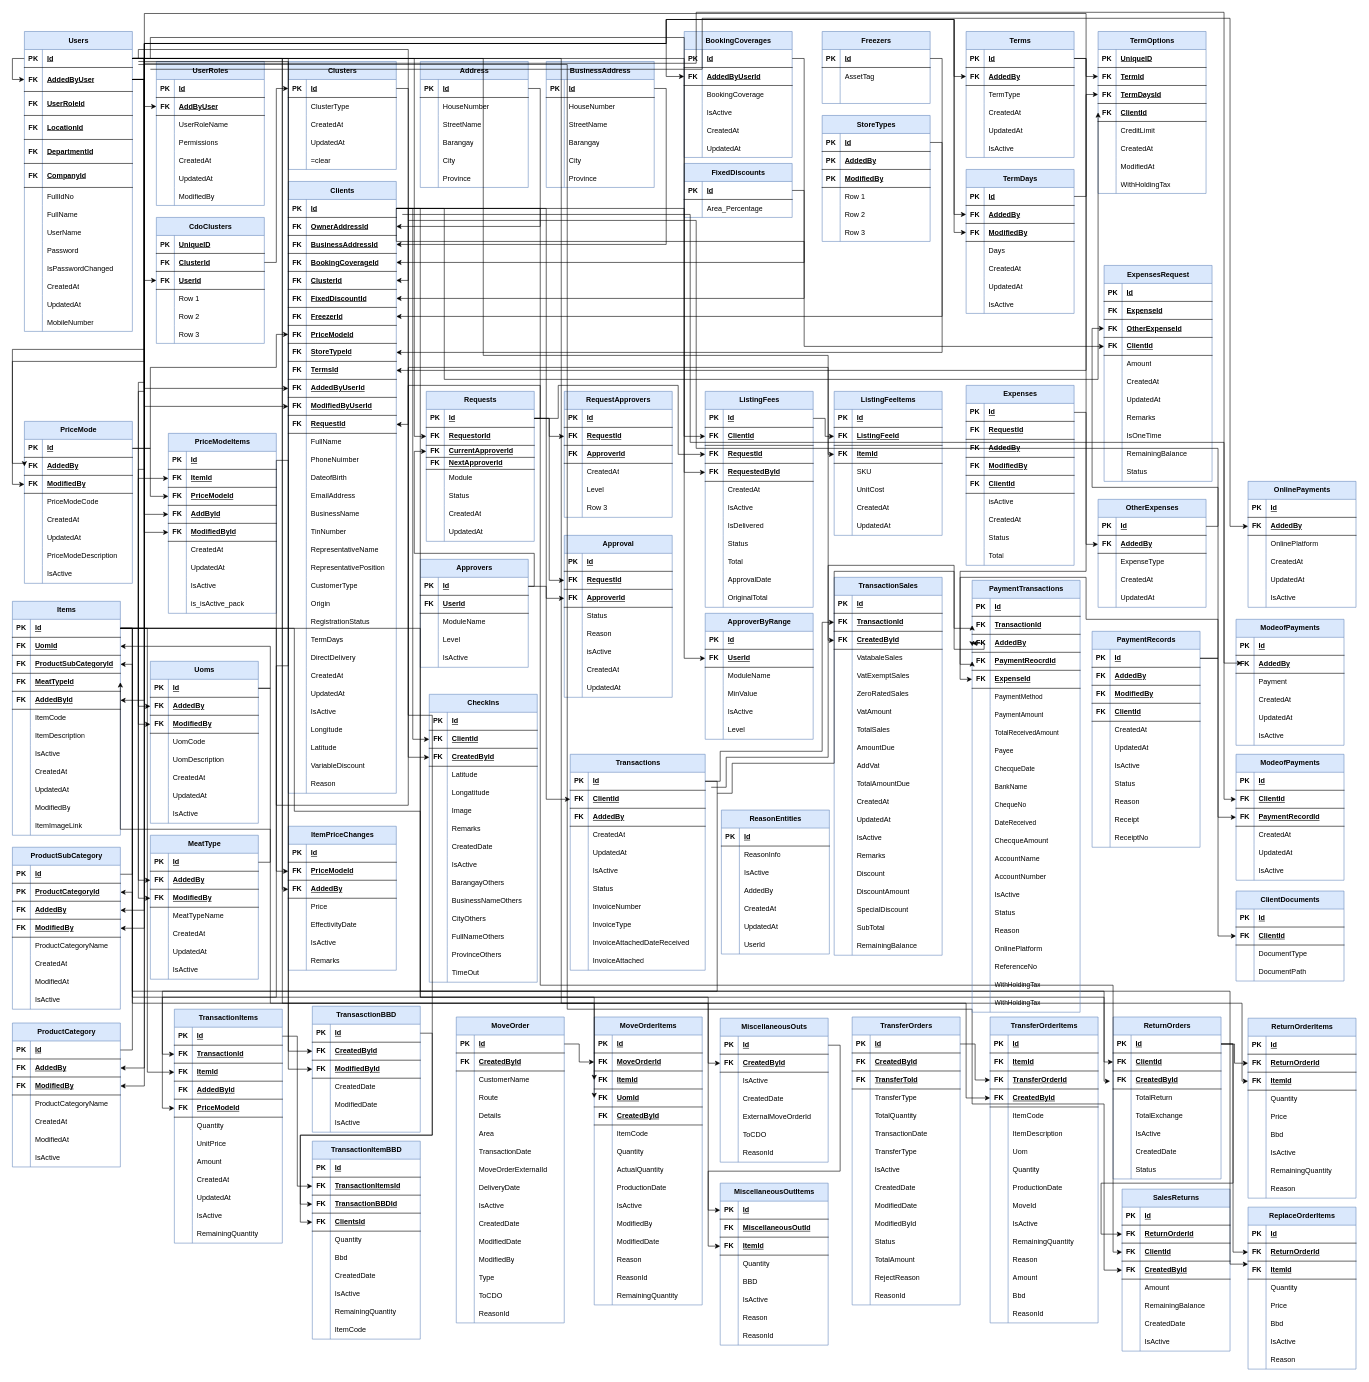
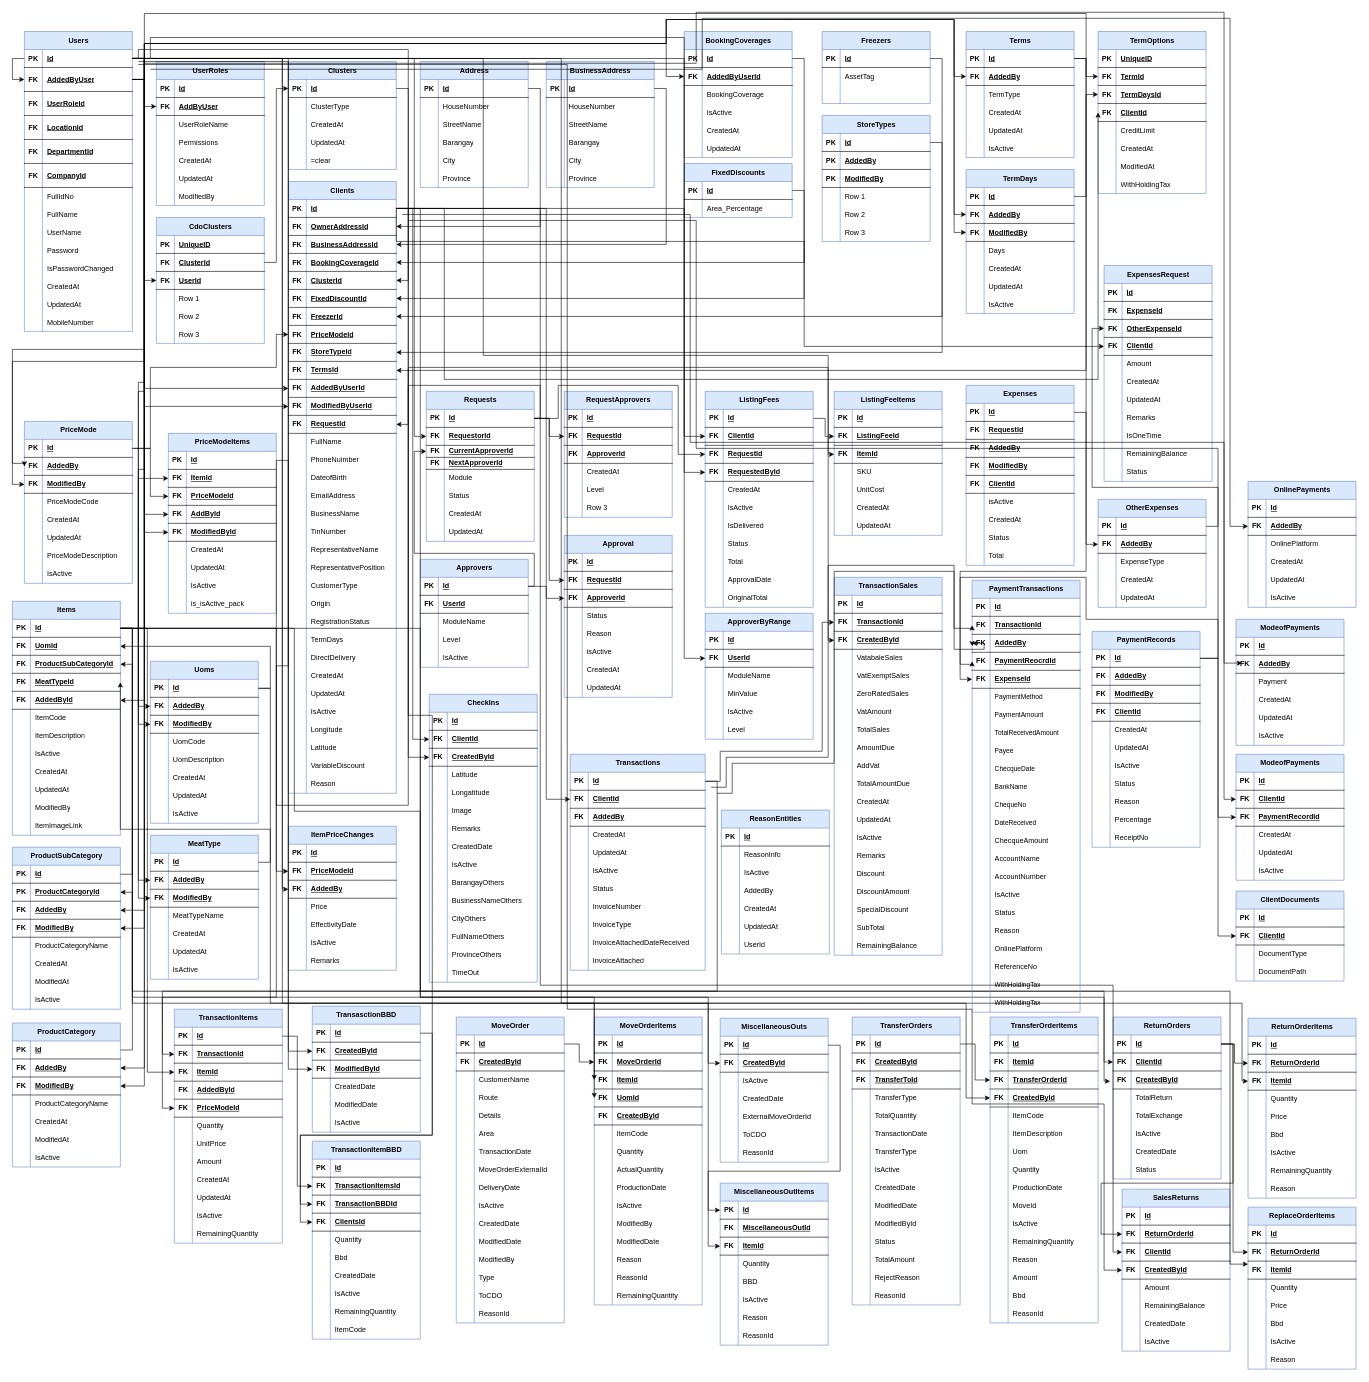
node "Receipt": label "Receipt" -> "Percentage"
